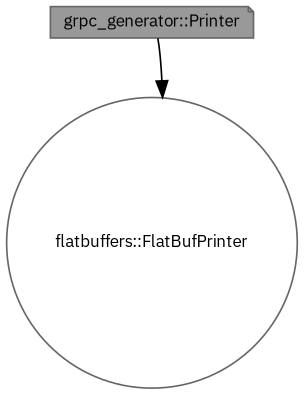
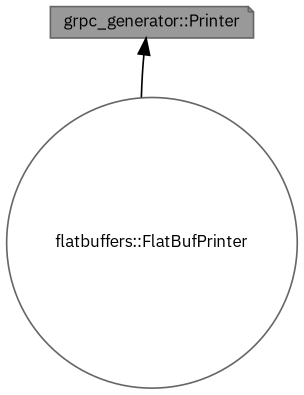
edge "grpc_generator::Printer" -> "flatbuffers::FlatBufPrinter": reversed
